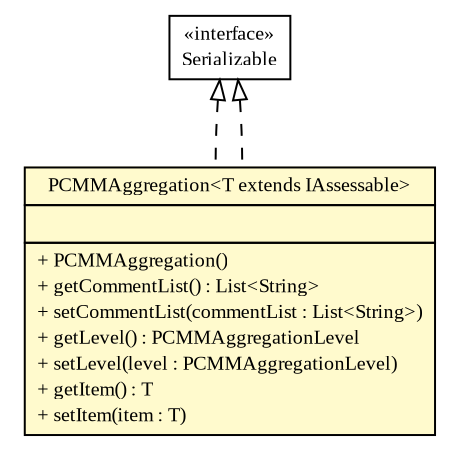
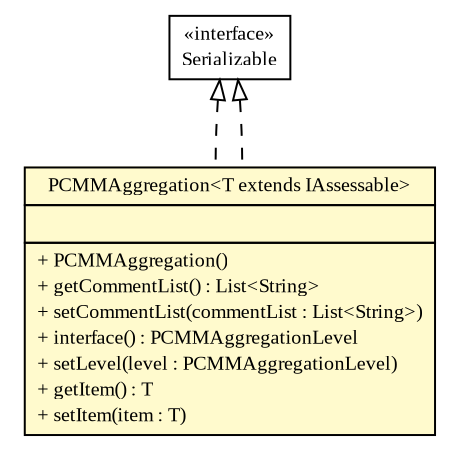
node "PCMMAggregation<T extends IAssessable>": text "+ getLevel() : PCMMAggregationLevel" -> "+ interface() : PCMMAggregationLevel"
